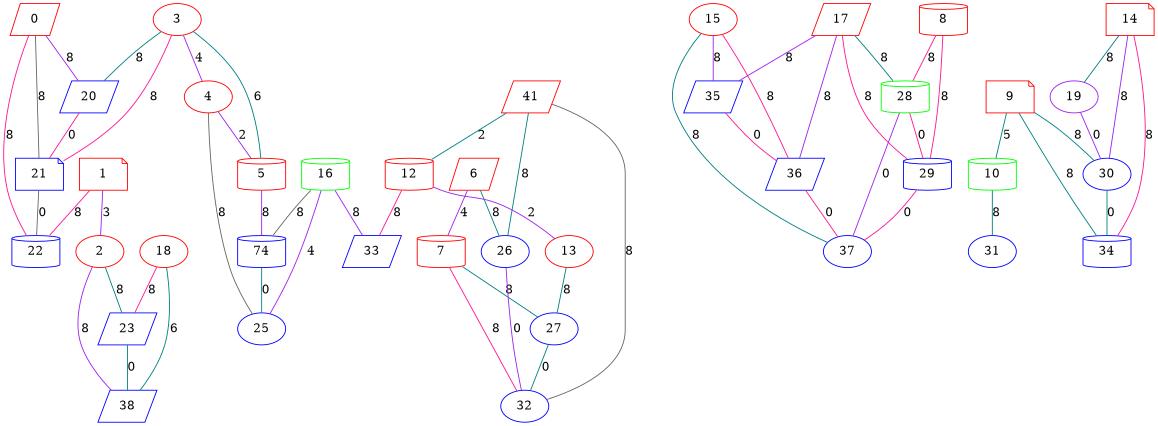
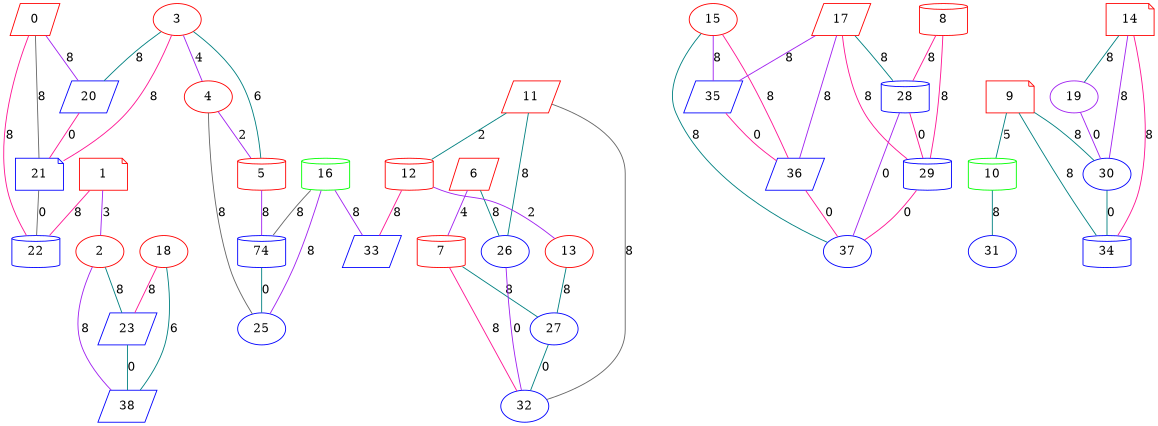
node "41": label "41" -> "11"
node "28": color green -> blue
edge "16" -- "25": label "4" -> "8"
